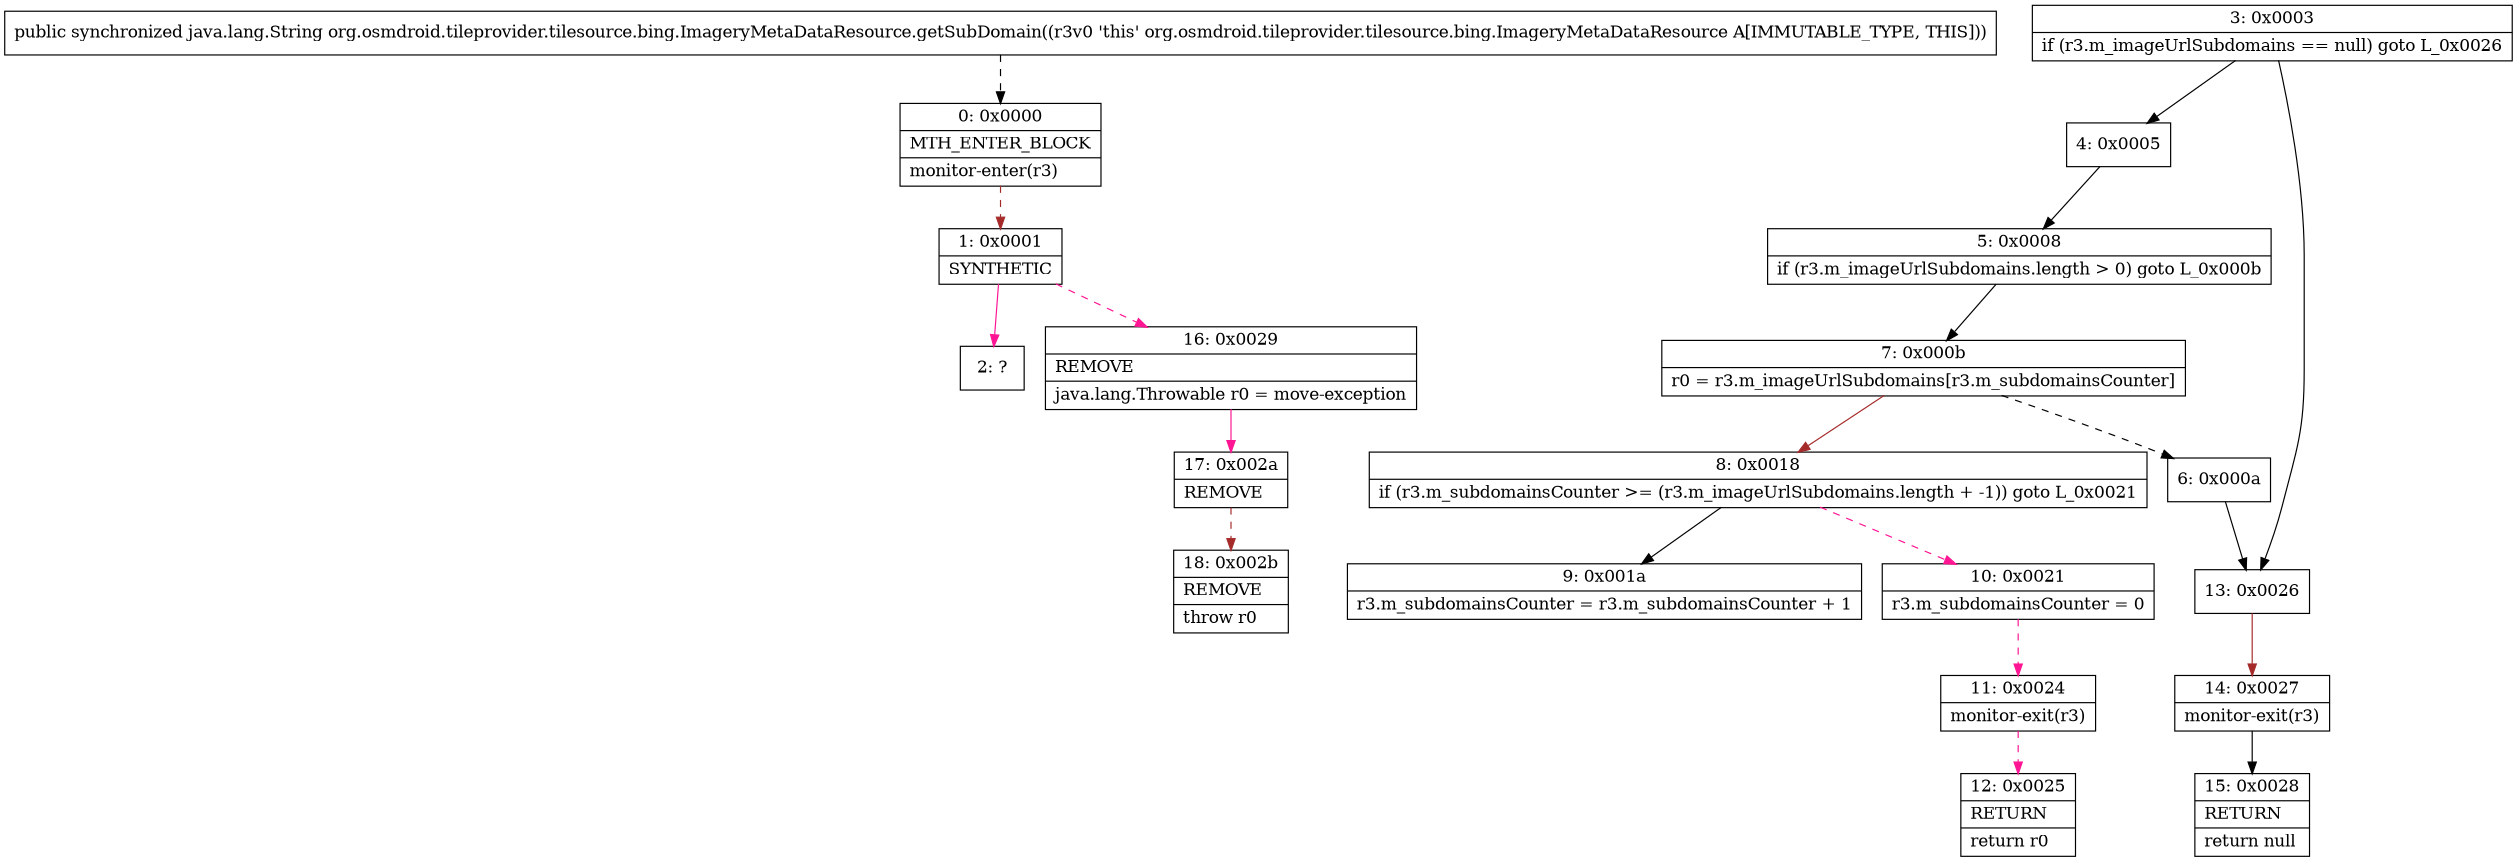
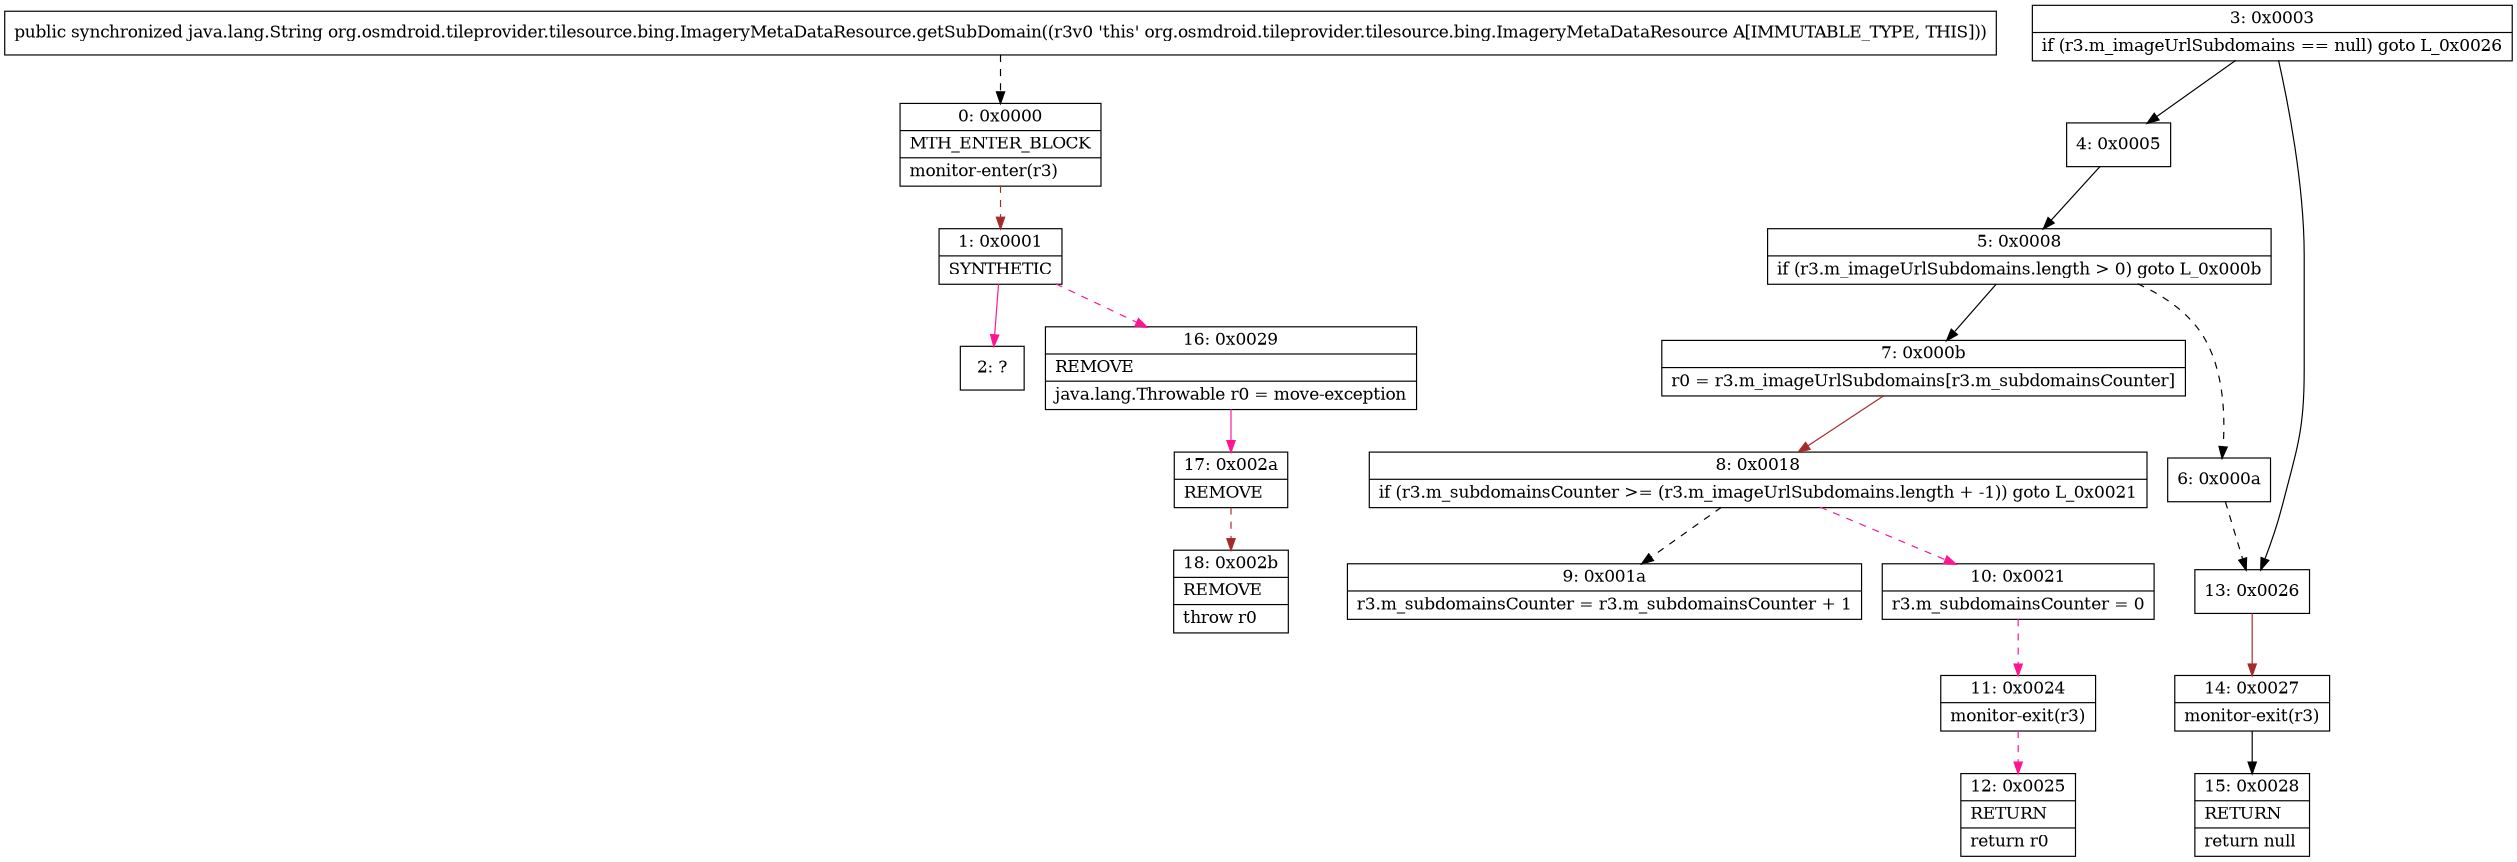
edge "7: 0x000b" -> "6: 0x000a": now "5: 0x0008" -> "6: 0x000a"
edge "6: 0x000a" -> "13: 0x0026": style solid -> dashed
edge "8: 0x0018" -> "9: 0x001a": style solid -> dashed
